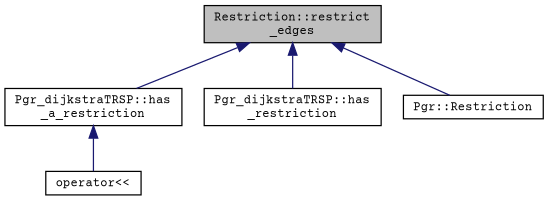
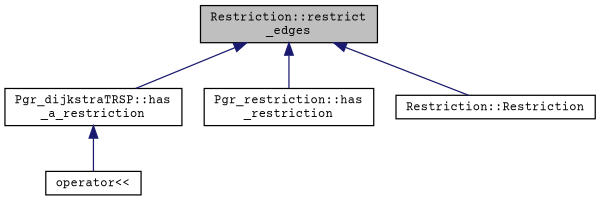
node "Pgr_dijkstraTRSP::has _restriction": label "Pgr_dijkstraTRSP::has _restriction" -> "Pgr_restriction::has _restriction"
node "Pgr::Restriction": label "Pgr::Restriction" -> "Restriction::Restriction"
